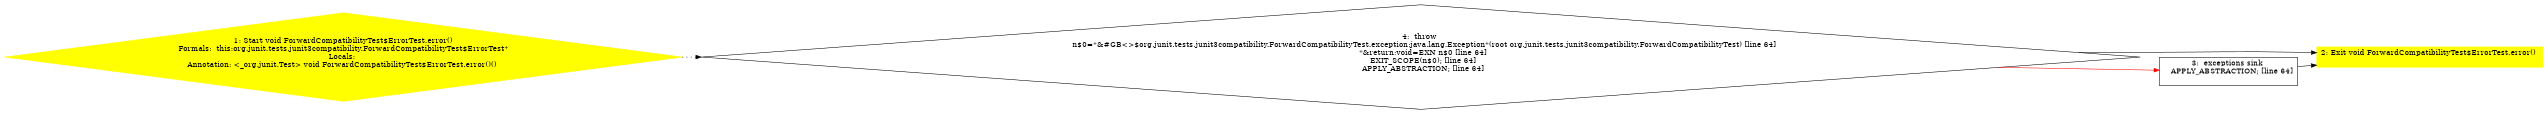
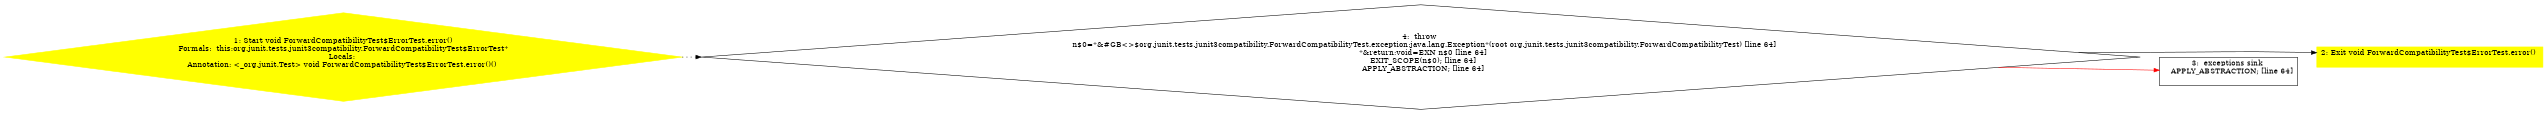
edge "3:  exceptions sink APPLY_ABSTRACTION; [line 64]" -> "2: Exit void ForwardCompatibilityTest$ErrorTest.error()": removed
